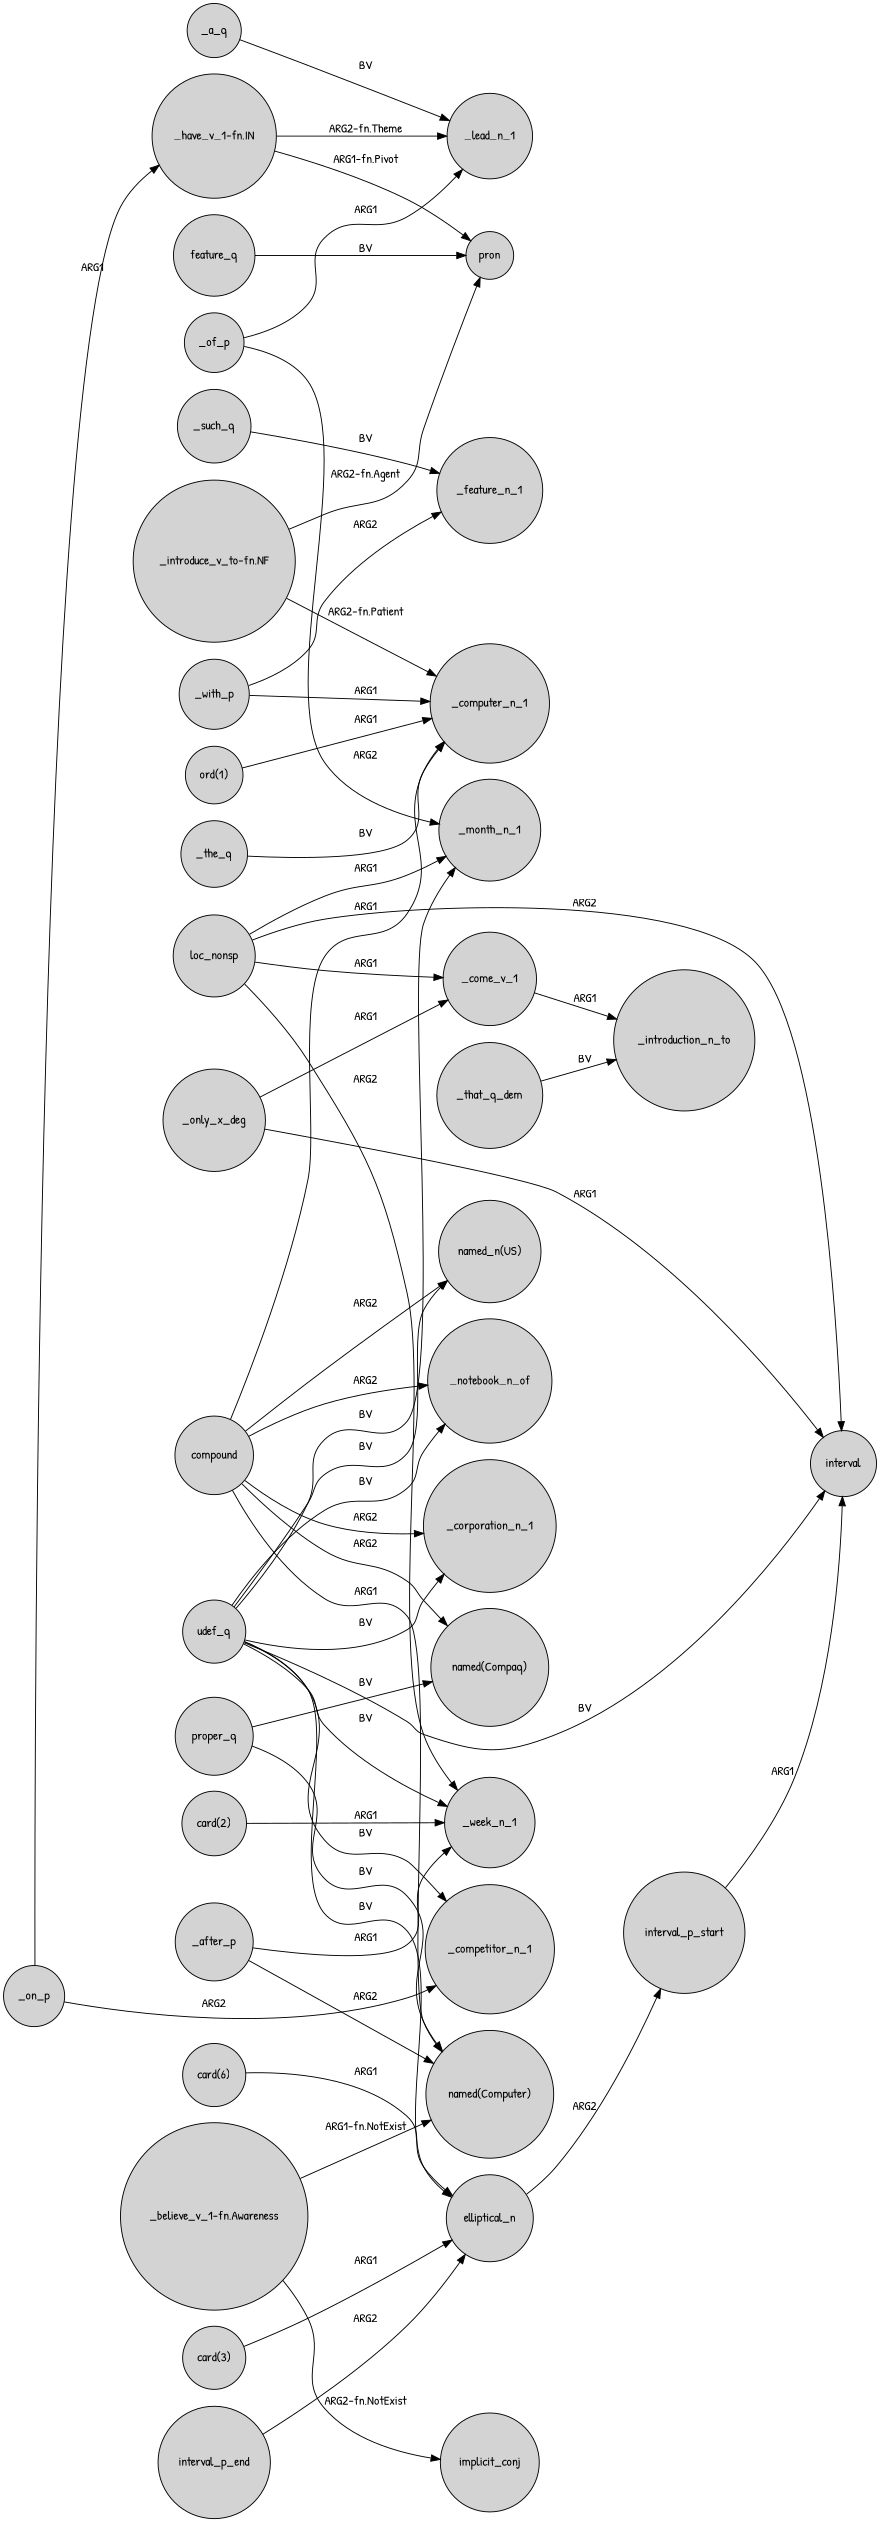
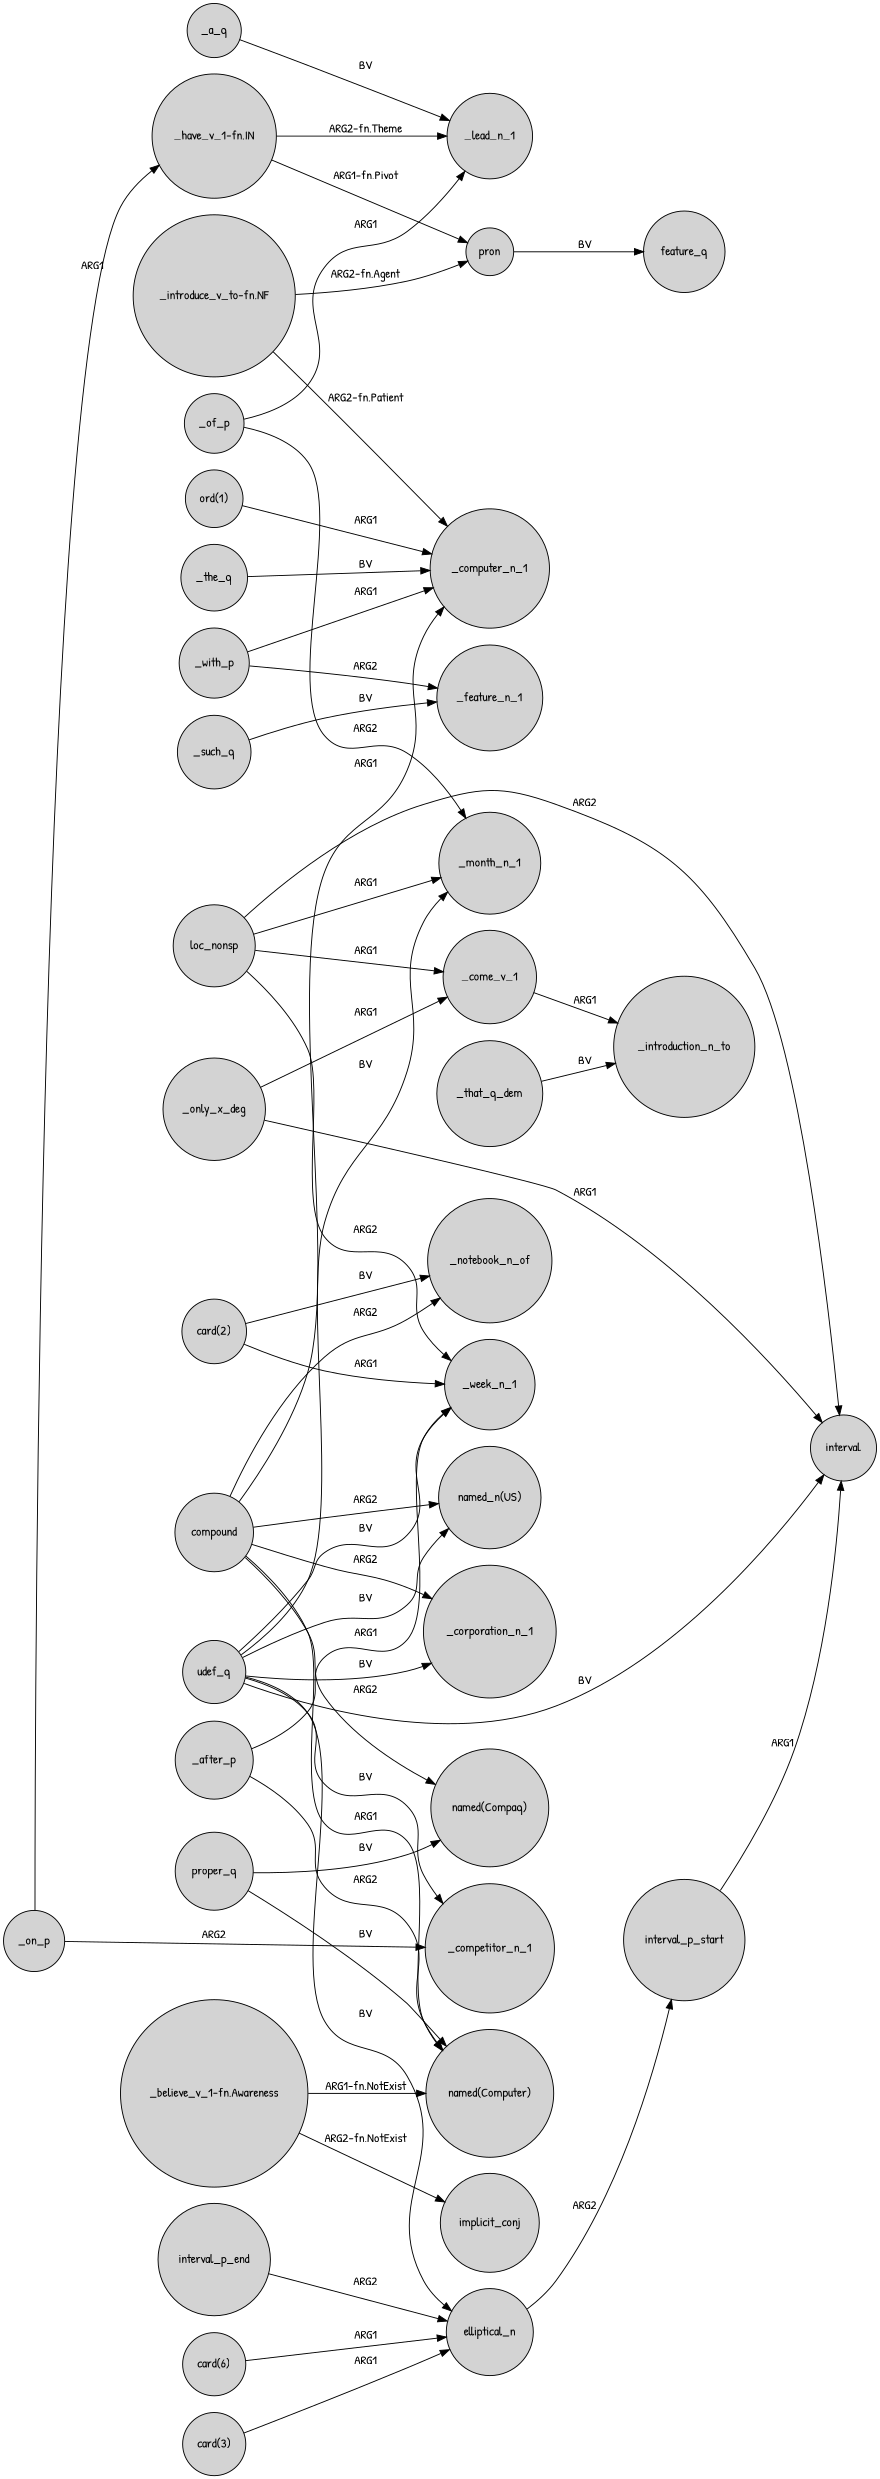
edge "feature_q" -> "pron": reversed
edge "udef_q" -> "_notebook_n_of": now "card(2)" -> "_notebook_n_of"
